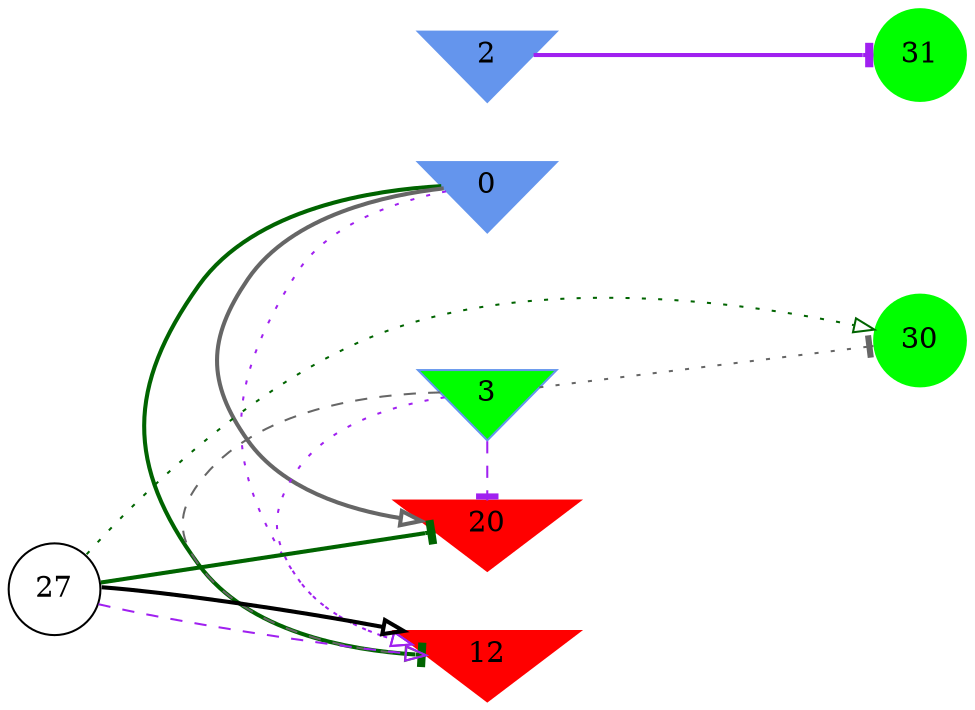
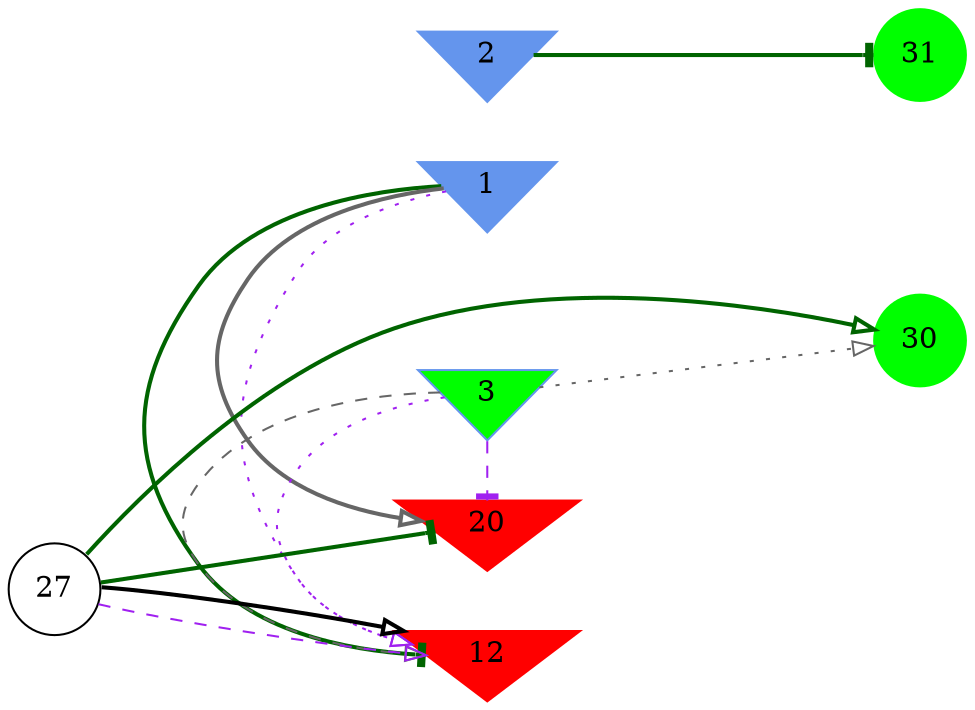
edge "2" -> "31": color purple -> darkgreen
node "0": label "0" -> "1"
edge "27" -> "30": style dotted -> bold
edge "3" -> "30": arrowhead tee -> onormal
